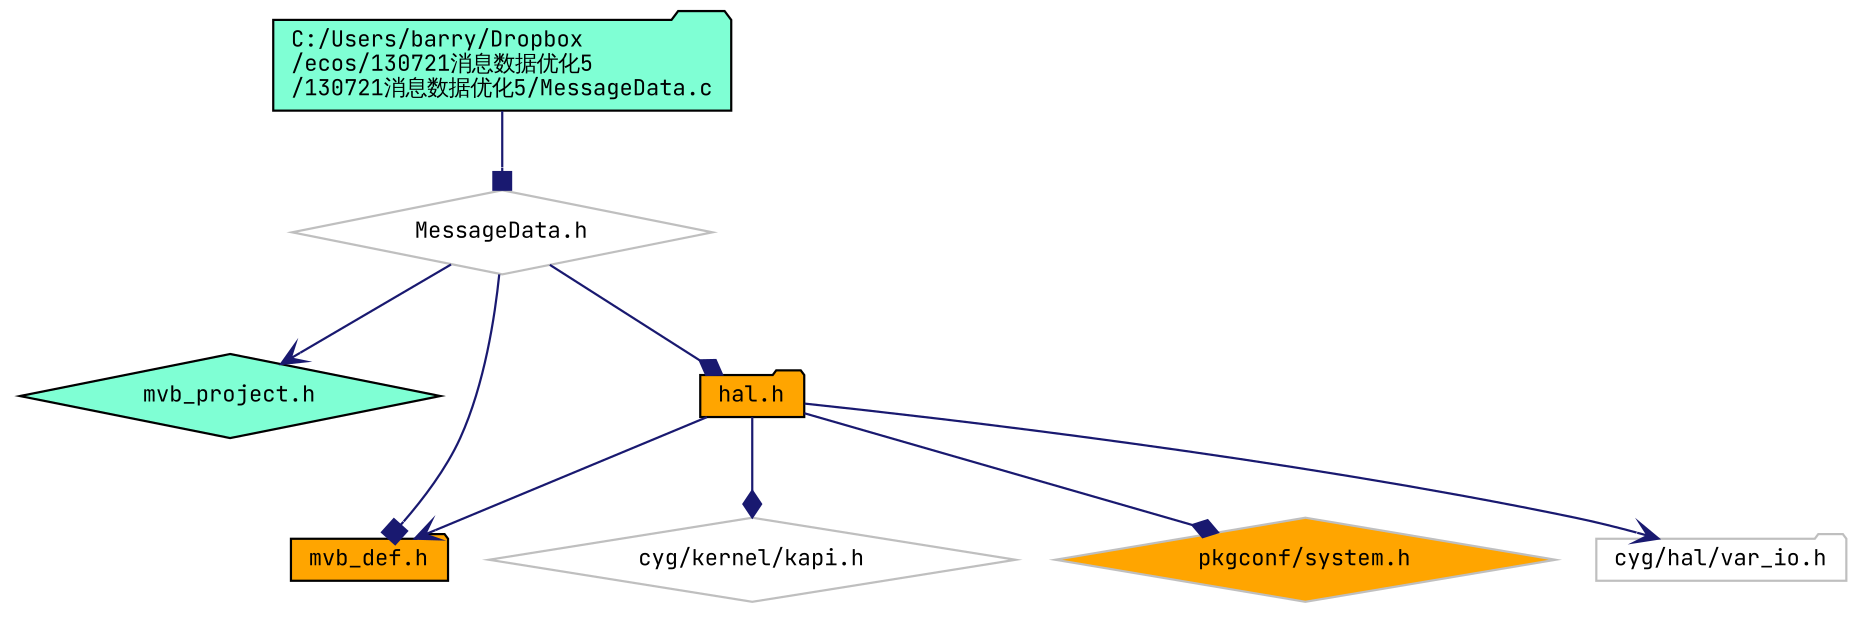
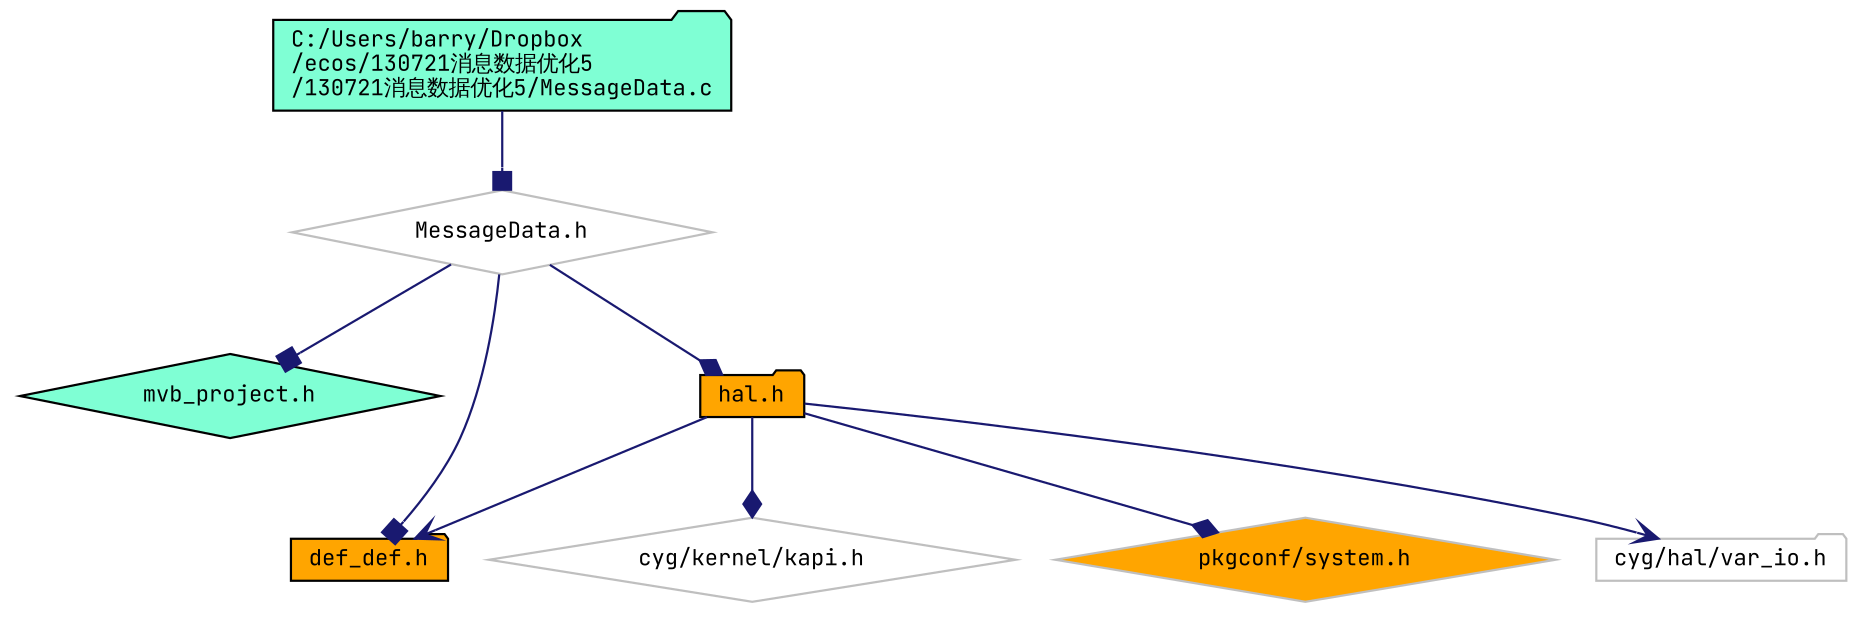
edge "MessageData.h" -> "mvb_project.h": arrowhead vee -> box
node "mvb_def.h": label "mvb_def.h" -> "def_def.h"
